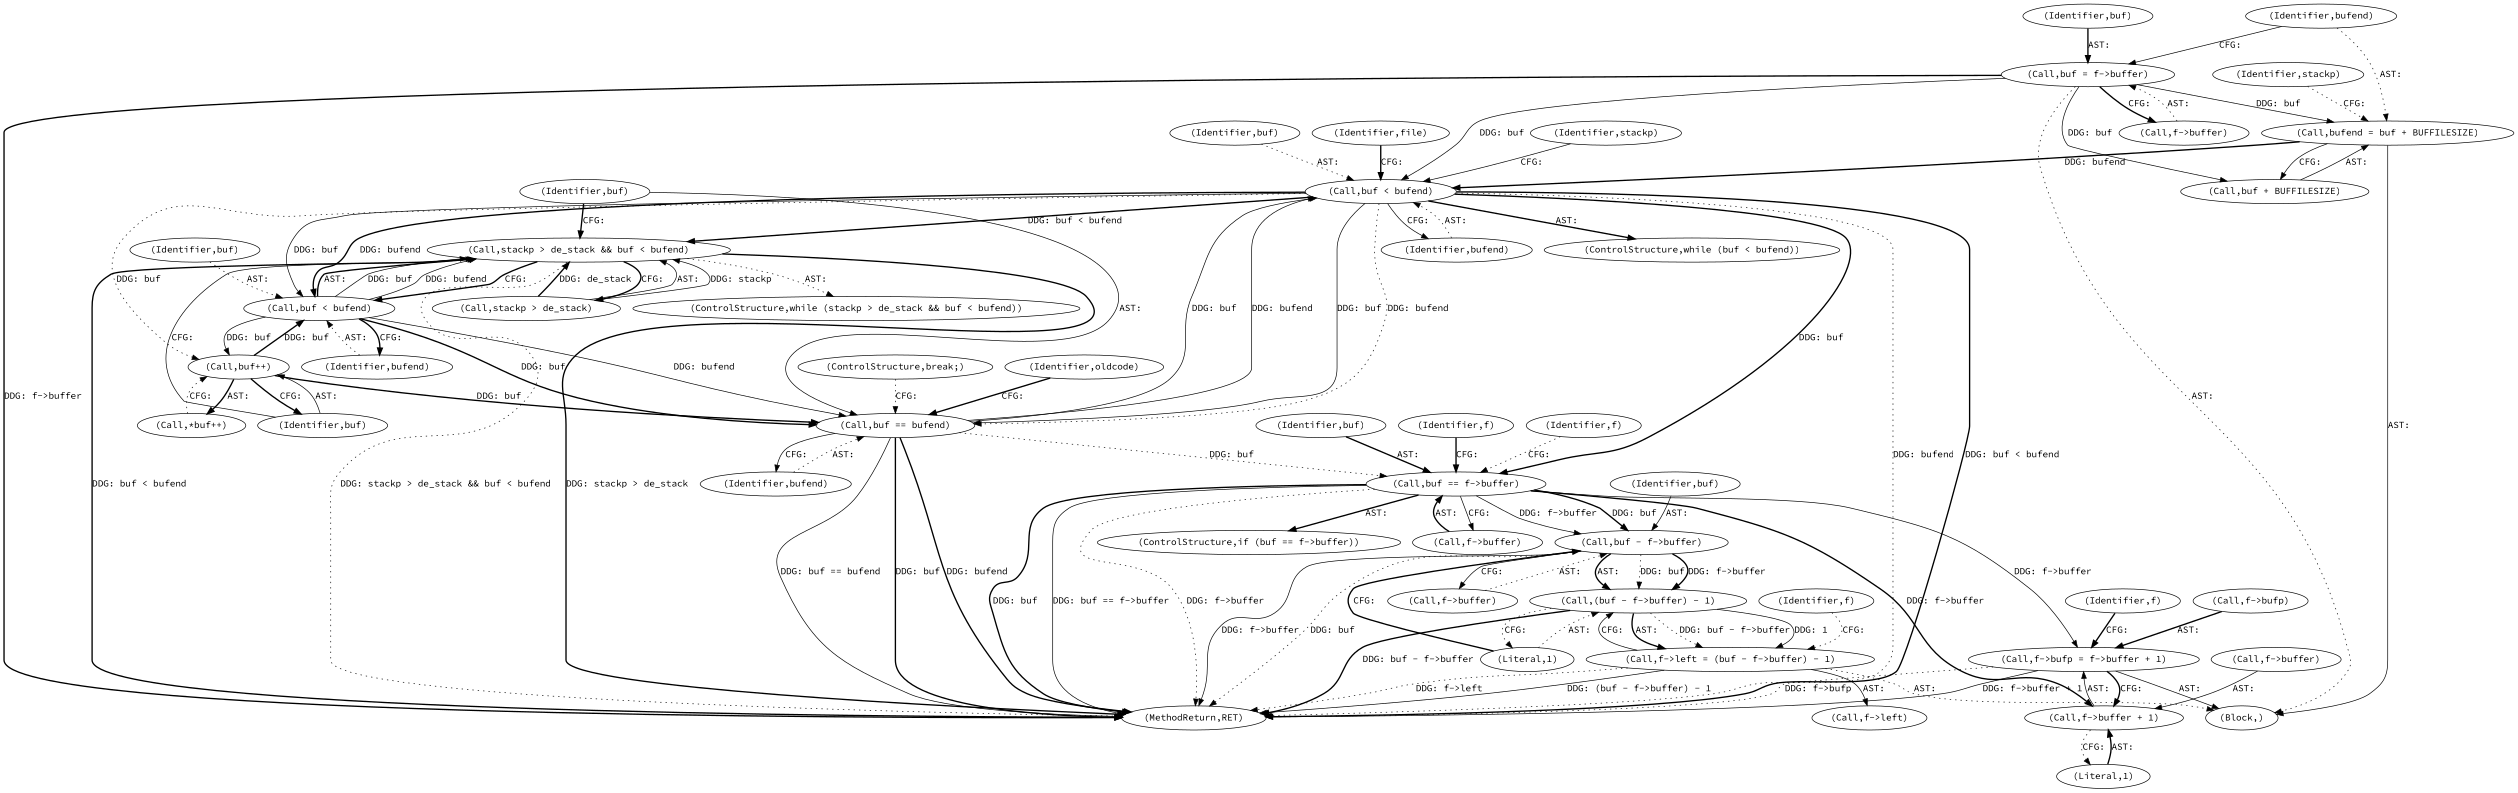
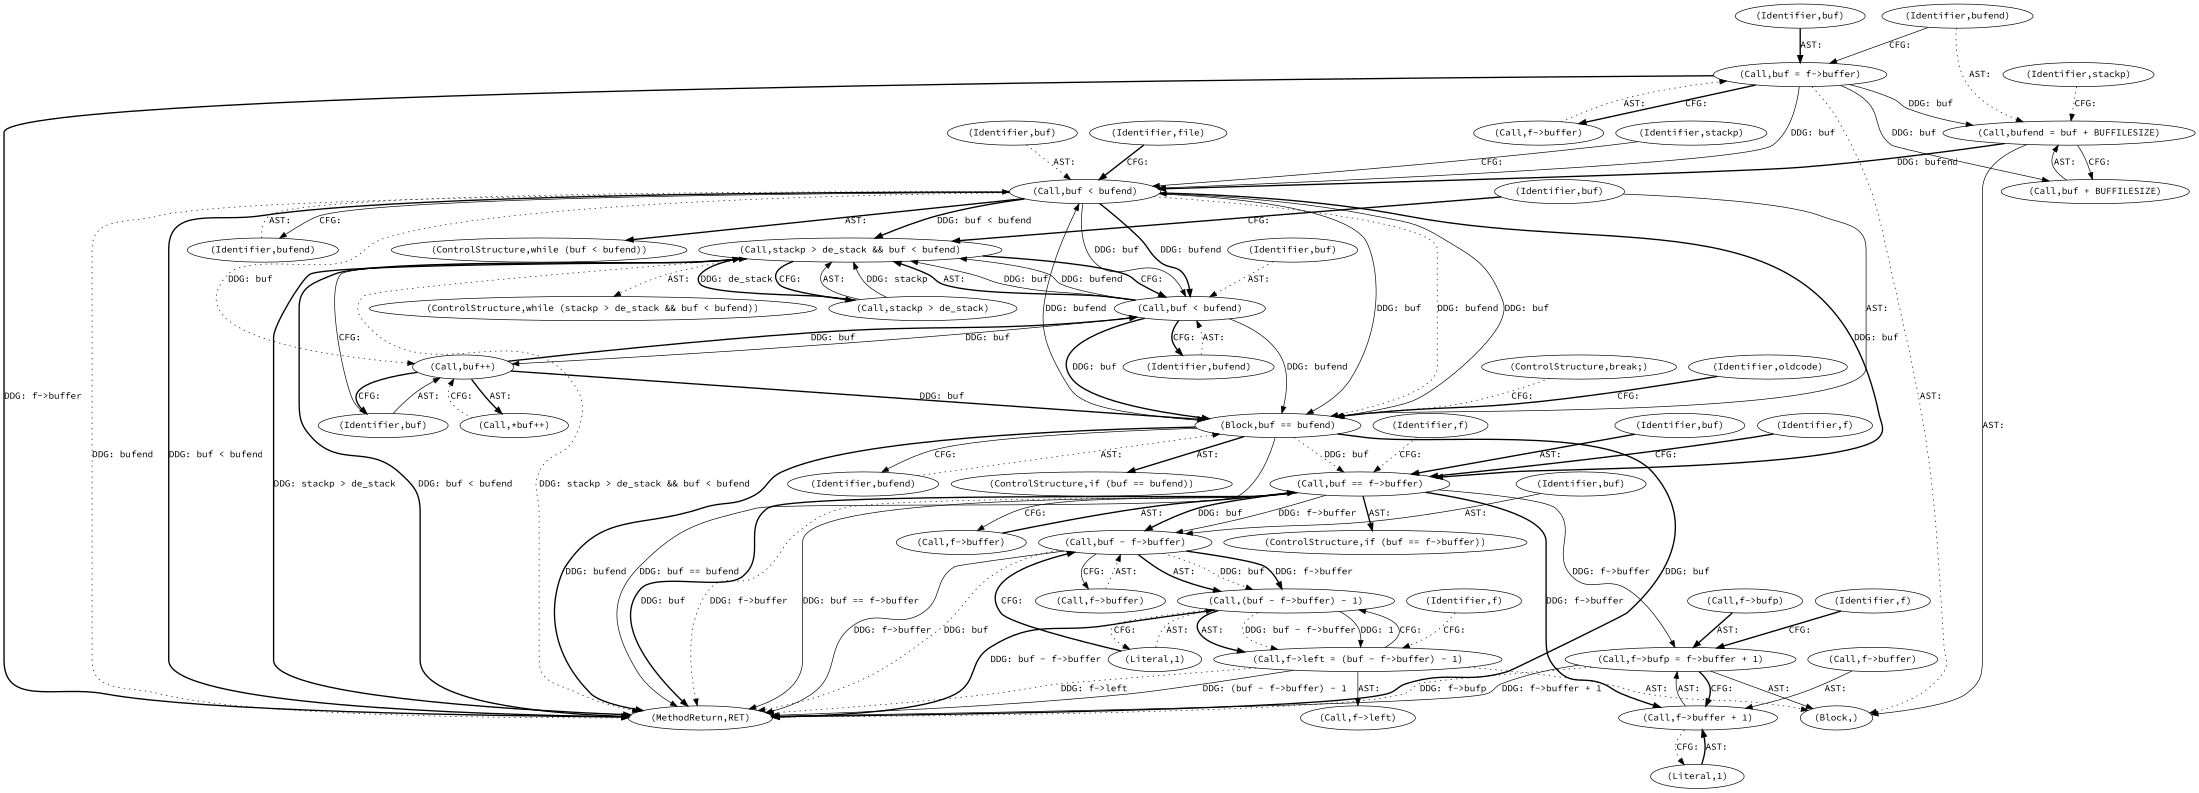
node "(Call,buf == bufend)": label "(Call,buf == bufend)" -> "(Block,buf == bufend)"
node "(ControlStructure,if (buf == bufend))": added
